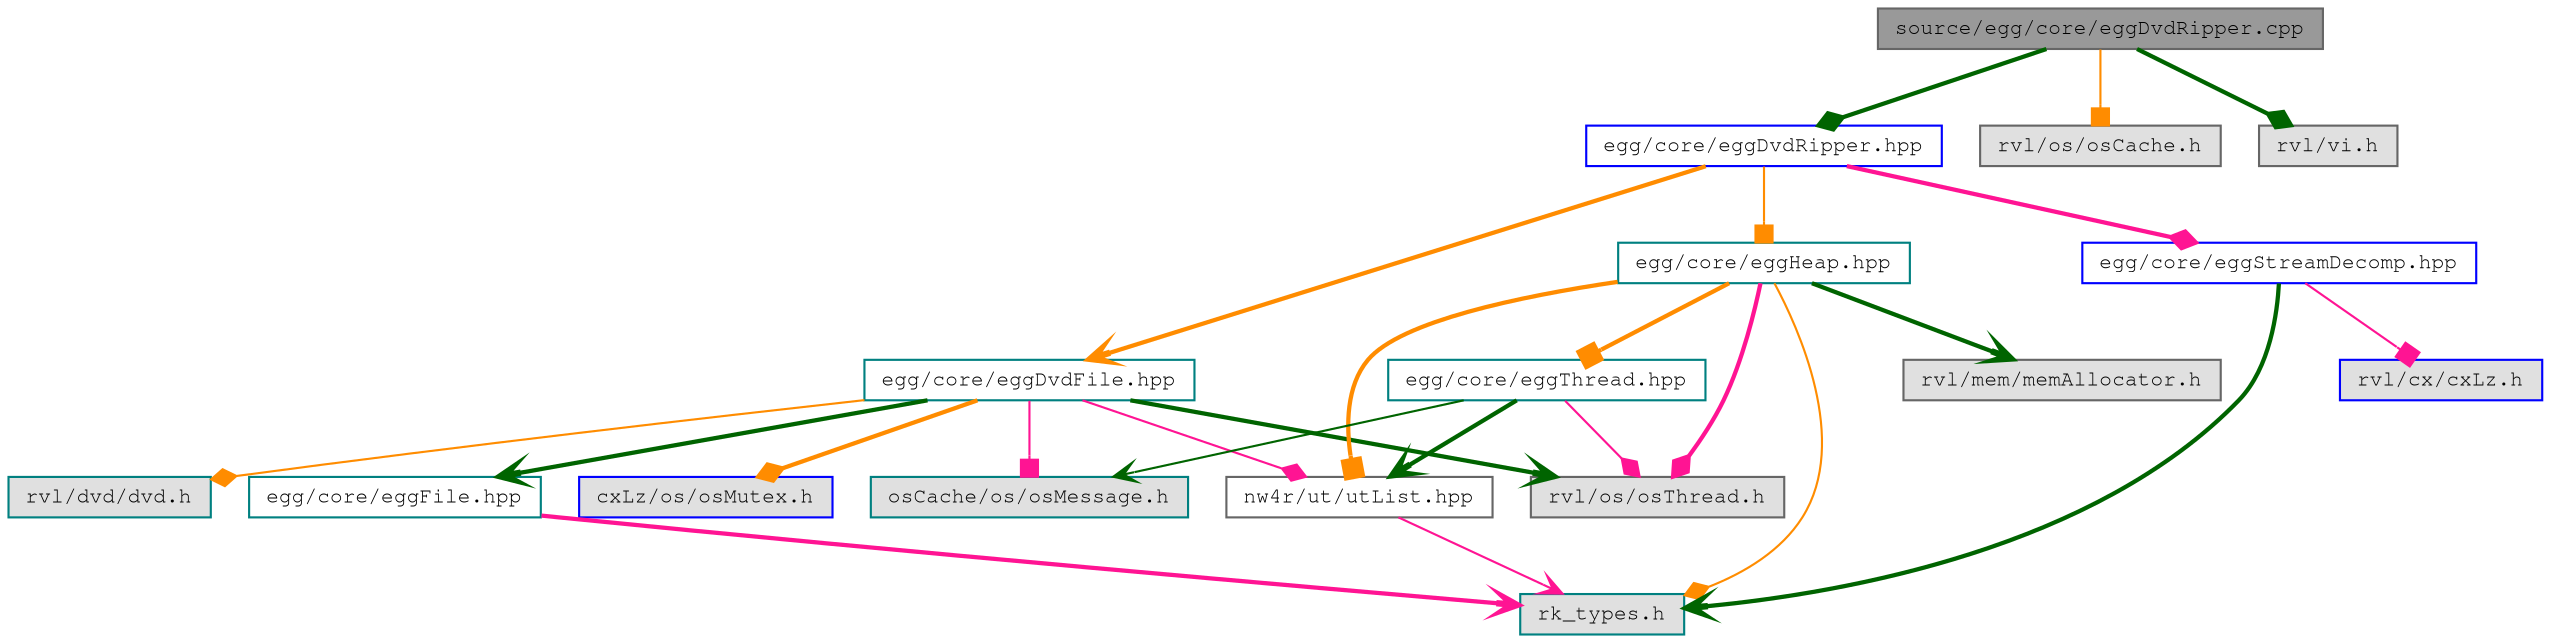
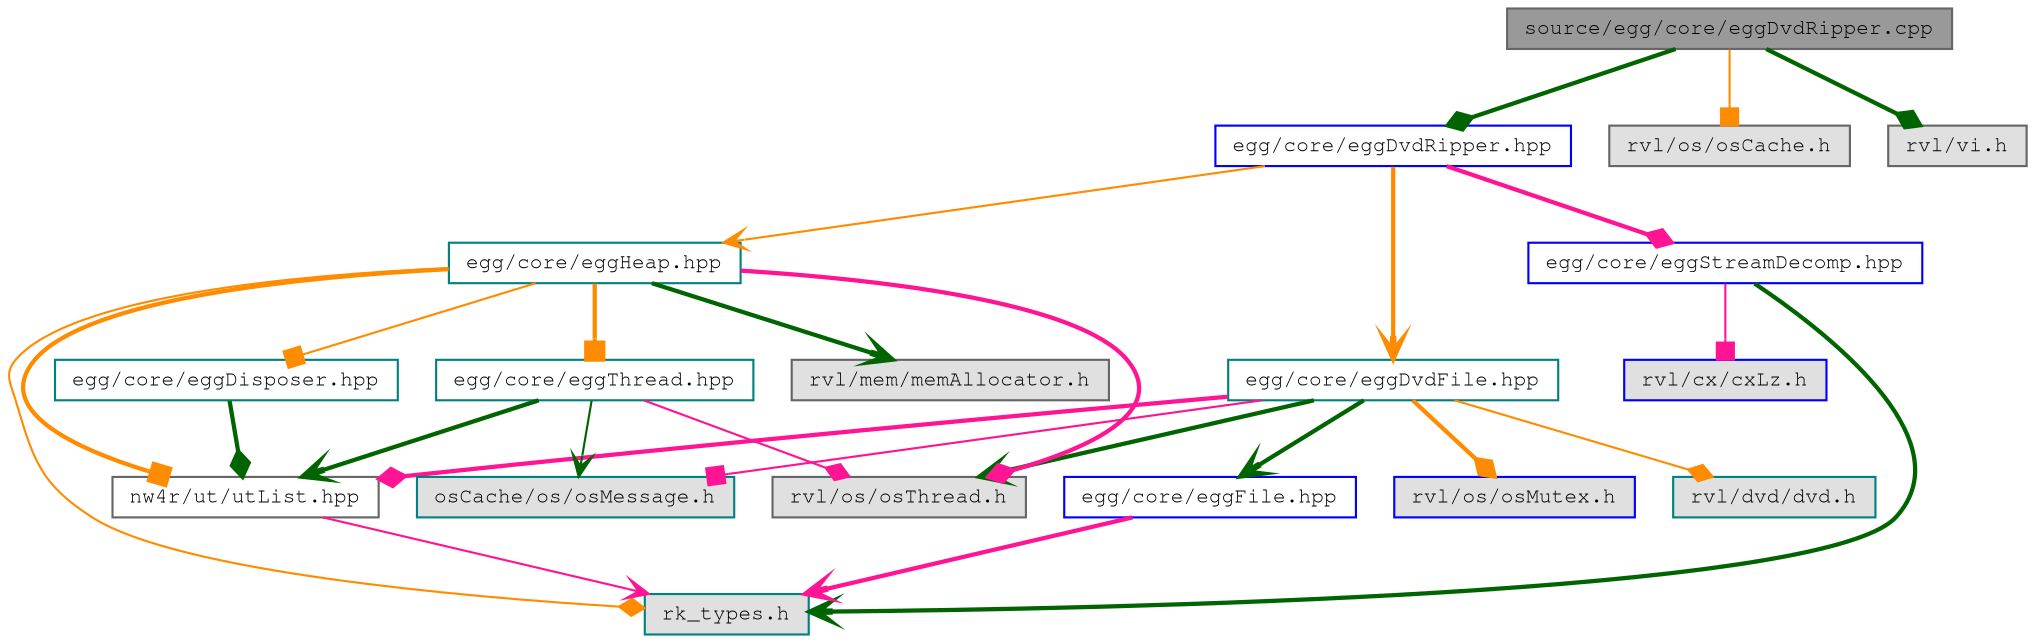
edge "egg/core/eggDvdRipper.hpp" -> "egg/core/eggHeap.hpp": arrowhead box -> vee
node "egg/core/eggDisposer.hpp": added
edge "egg/core/eggDvdFile.hpp" -> "nw4r/ut/utList.hpp": style solid -> bold
node "egg/core/eggFile.hpp": color teal -> blue
node "cxLz/os/osMutex.h": label "cxLz/os/osMutex.h" -> "rvl/os/osMutex.h"
